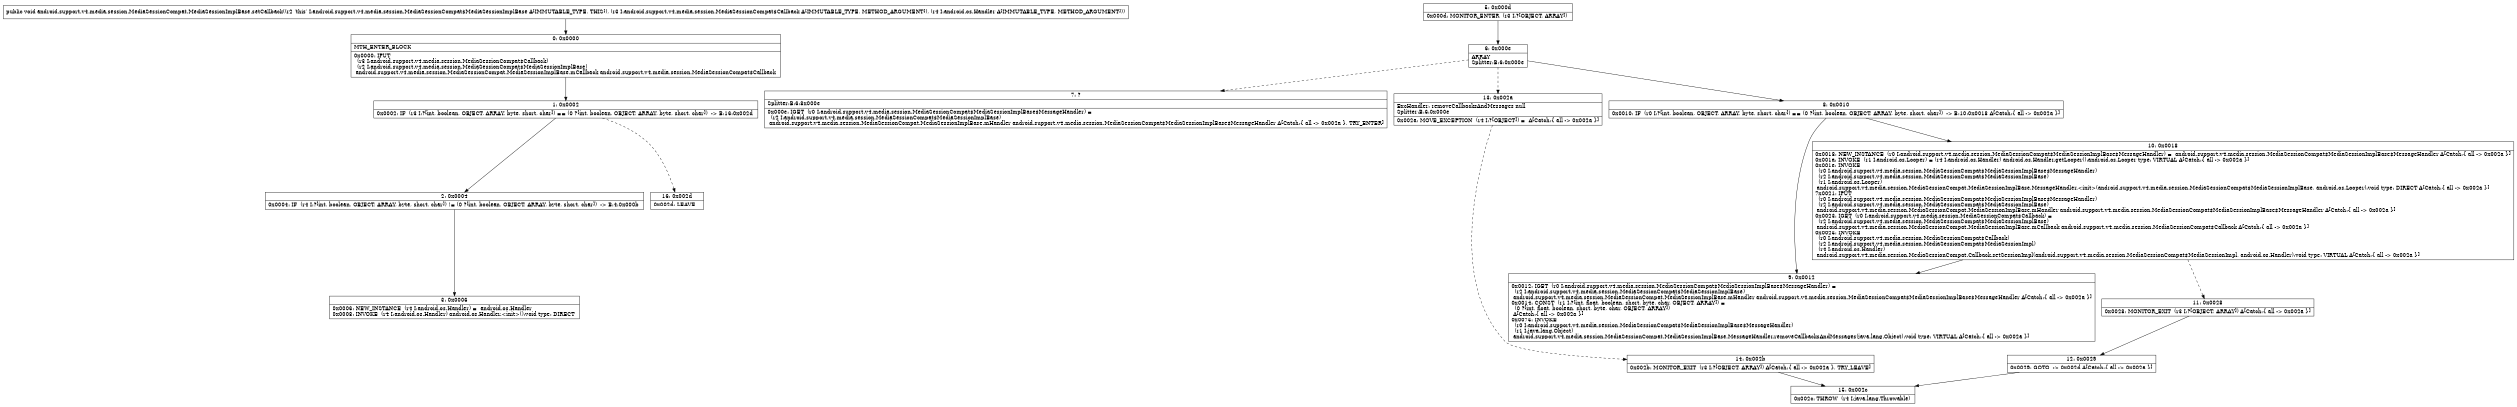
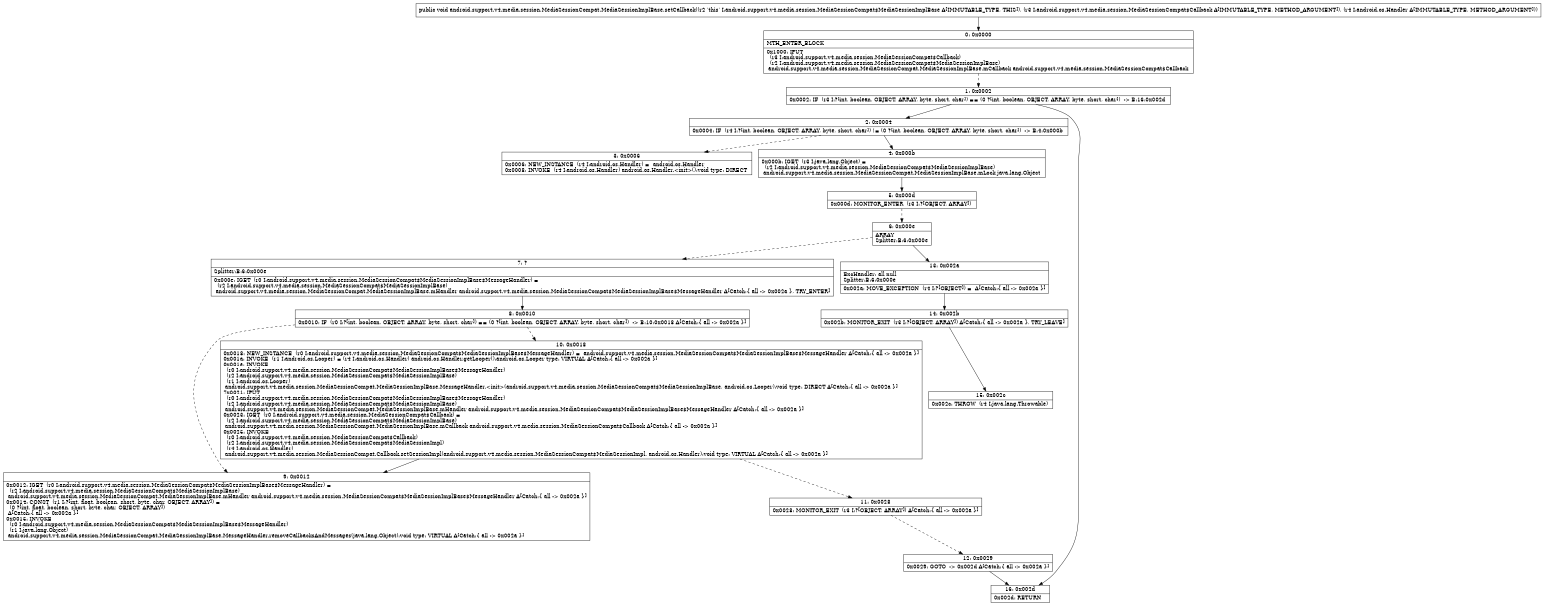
edge "5: 0x000d" -> "6: 0x000e": style solid -> dashed
node "0: 0x0000": text "0x0000: IPUT" -> "0x1000: IPUT"
edge "6: 0x000e" -> "13: 0x002a": style dashed -> solid
edge "6: 0x000e" -> "8: 0x0010": now "7: ?" -> "8: 0x0010"
edge "0: 0x0000" -> "1: 0x0002": style solid -> dashed
node "7: ?": text "Splitter:B:6:8x000e" -> "Splitter:B:6:0x000e"
node "13: 0x002a": text "ExcHandler: removeCallbacksAndMessages null" -> "ExcHandler: all null"
edge "8: 0x0010" -> "10: 0x0018": style solid -> dashed
edge "1: 0x0002" -> "16: 0x002d": style dashed -> solid
node "4: 0x000b": added
edge "8: 0x0010" -> "9: 0x0012": style solid -> dashed
node "16: 0x002d": text "0x002d: LEAVE" -> "0x002d: RETURN"
edge "2: 0x0004" -> "3: 0x0006": style solid -> dashed
edge "13: 0x002a" -> "14: 0x002b": style dashed -> solid
node "9: 0x0012": text "0x0075: INVOKE" -> "0x0015: INVOKE"
edge "11: 0x0028" -> "12: 0x0029": style solid -> dashed
edge "12: 0x0029" -> "15: 0x002c": now "12: 0x0029" -> "16: 0x002d"
